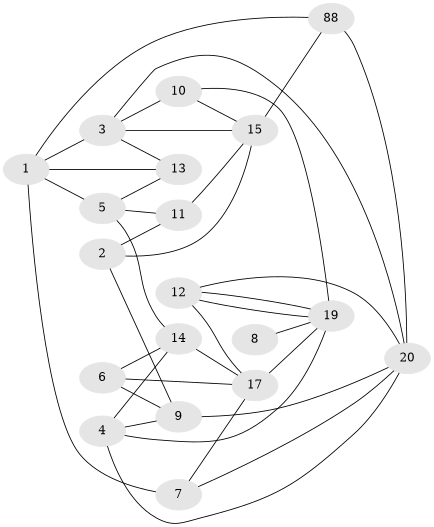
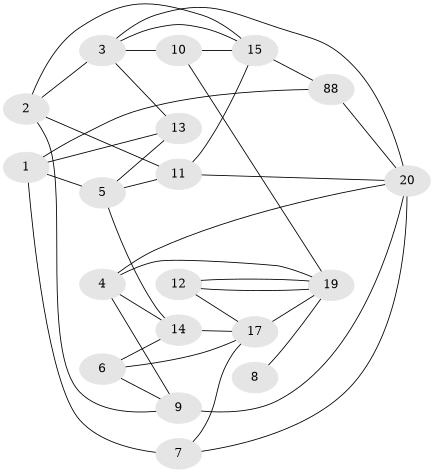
edge "3" -- "1": now "3" -- "2"
edge "12" -- "20": now "11" -- "20"
